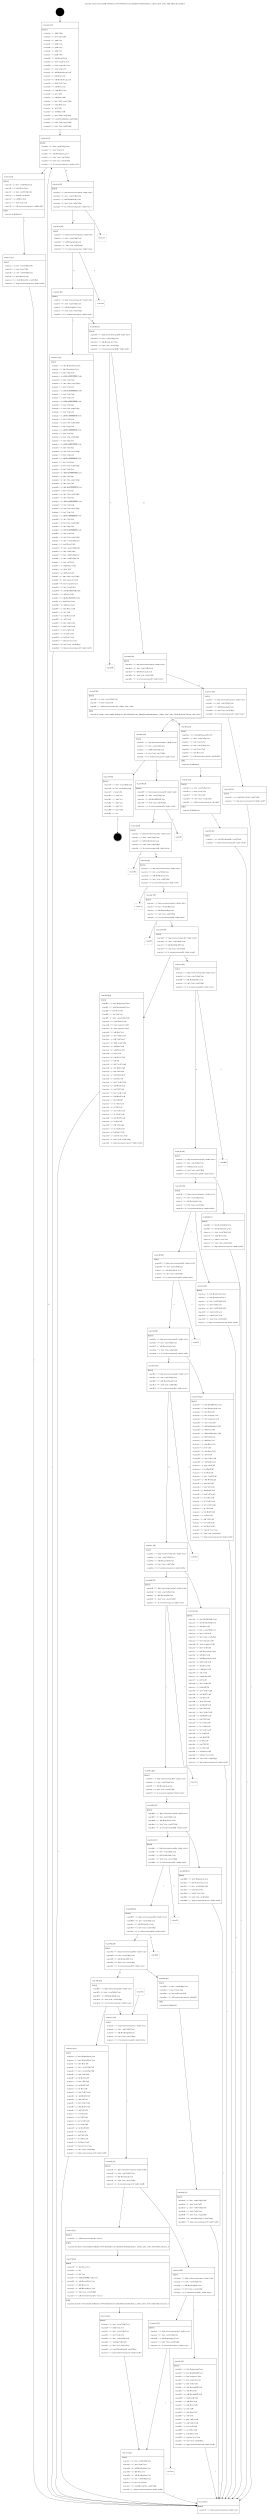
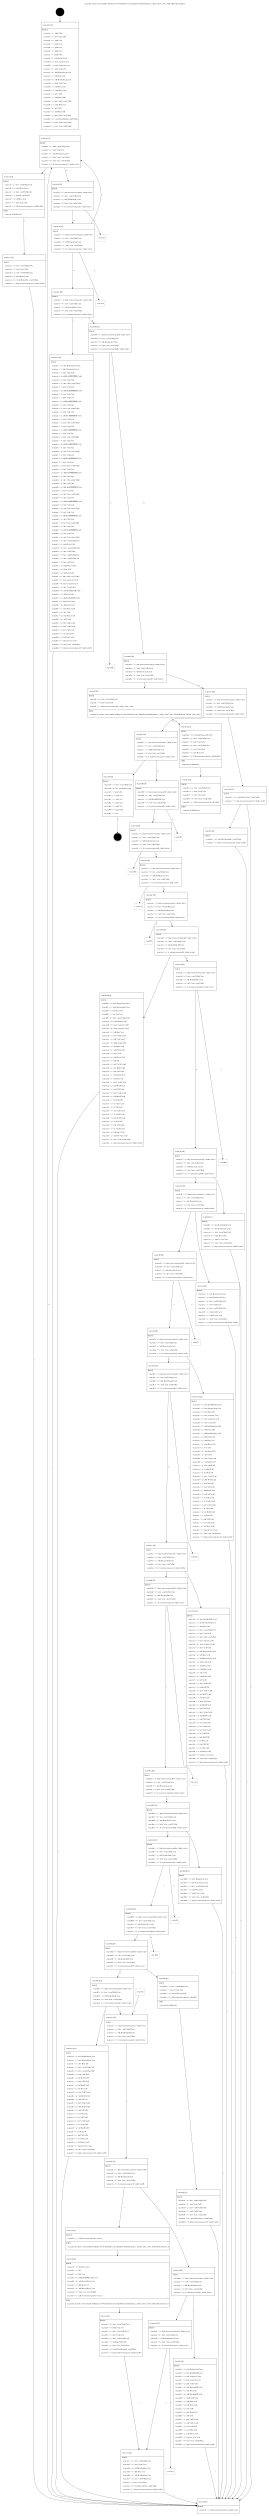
edge "0x4015a0 [116]" -> "0x401614 [32]": now "0x401650 [28]" -> "0x401614 [32]"
edge "0x401d21 [21]" -> "0x401d36 [15]": now "0x402087 [15]" -> "0x401d36 [15]"
